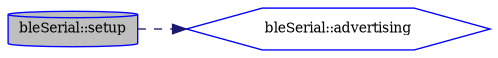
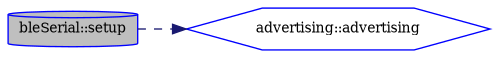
node "bleSerial::advertising": label "bleSerial::advertising" -> "advertising::advertising"
